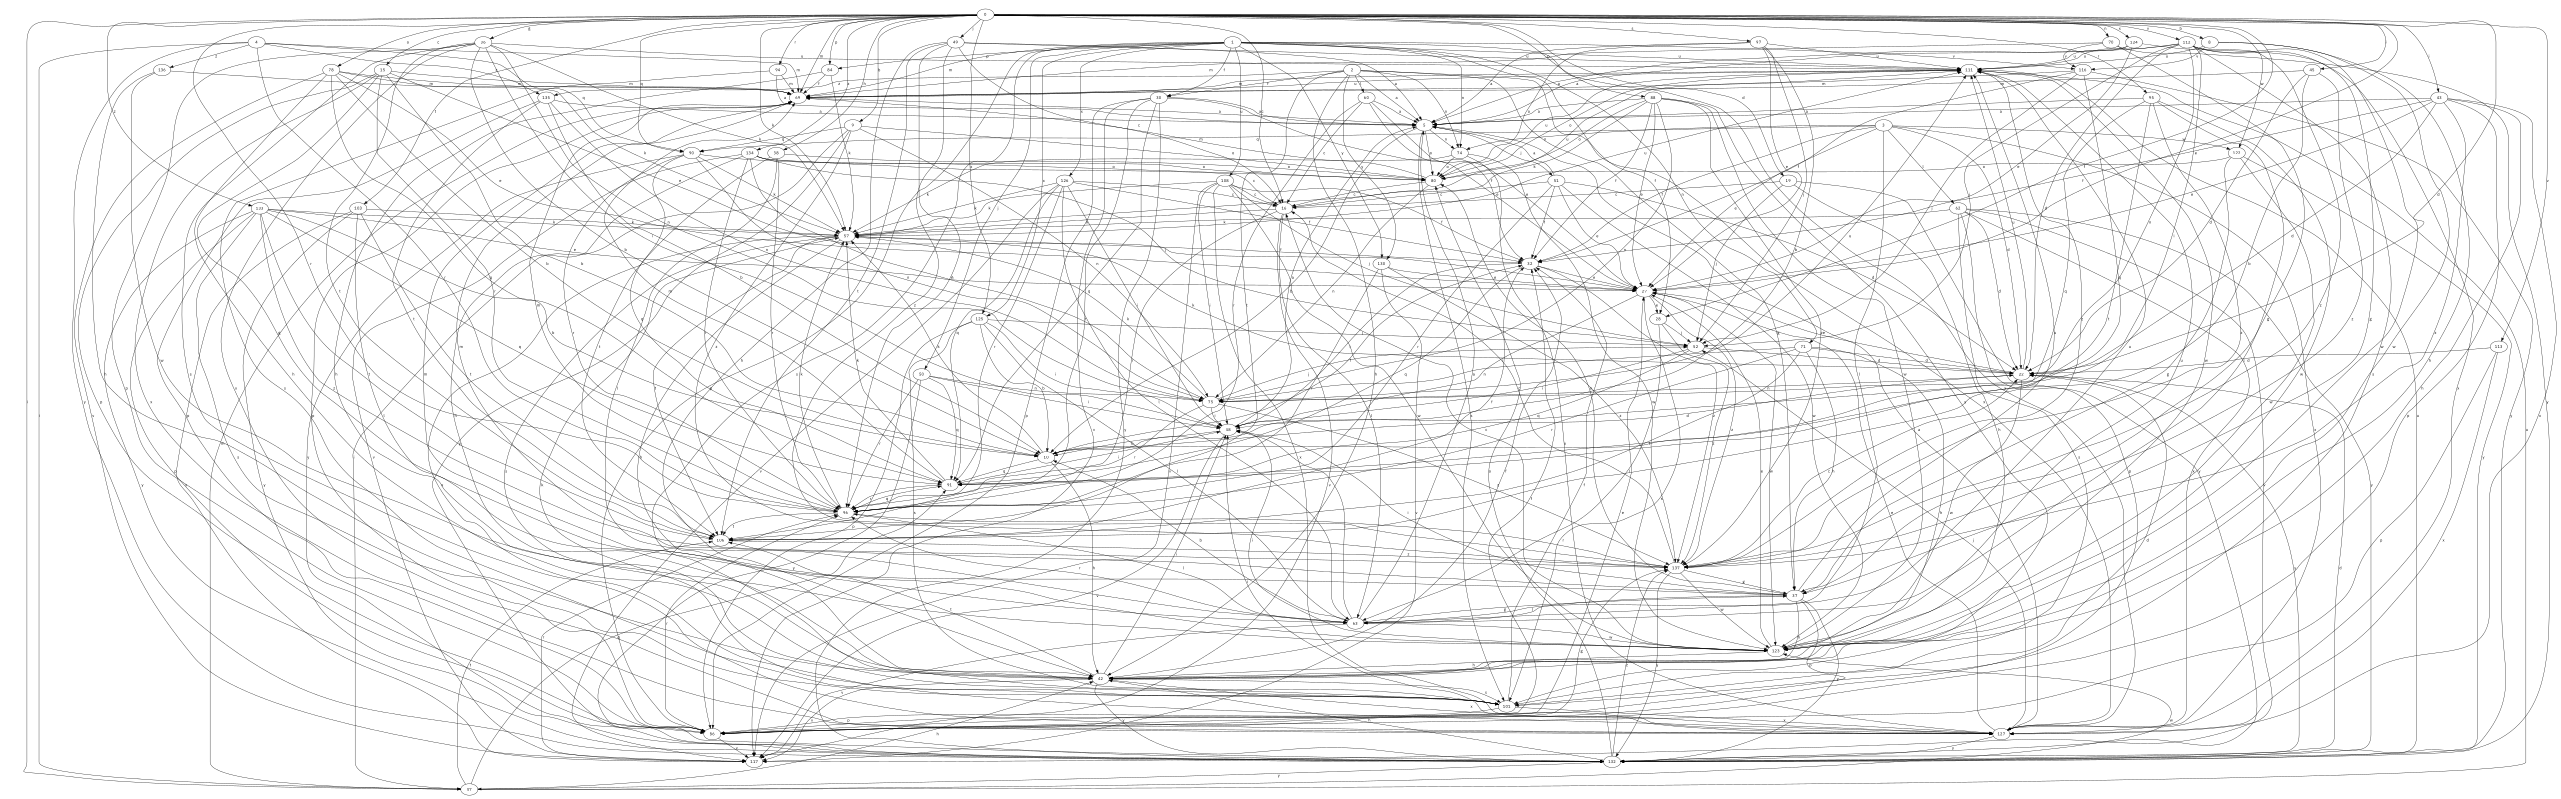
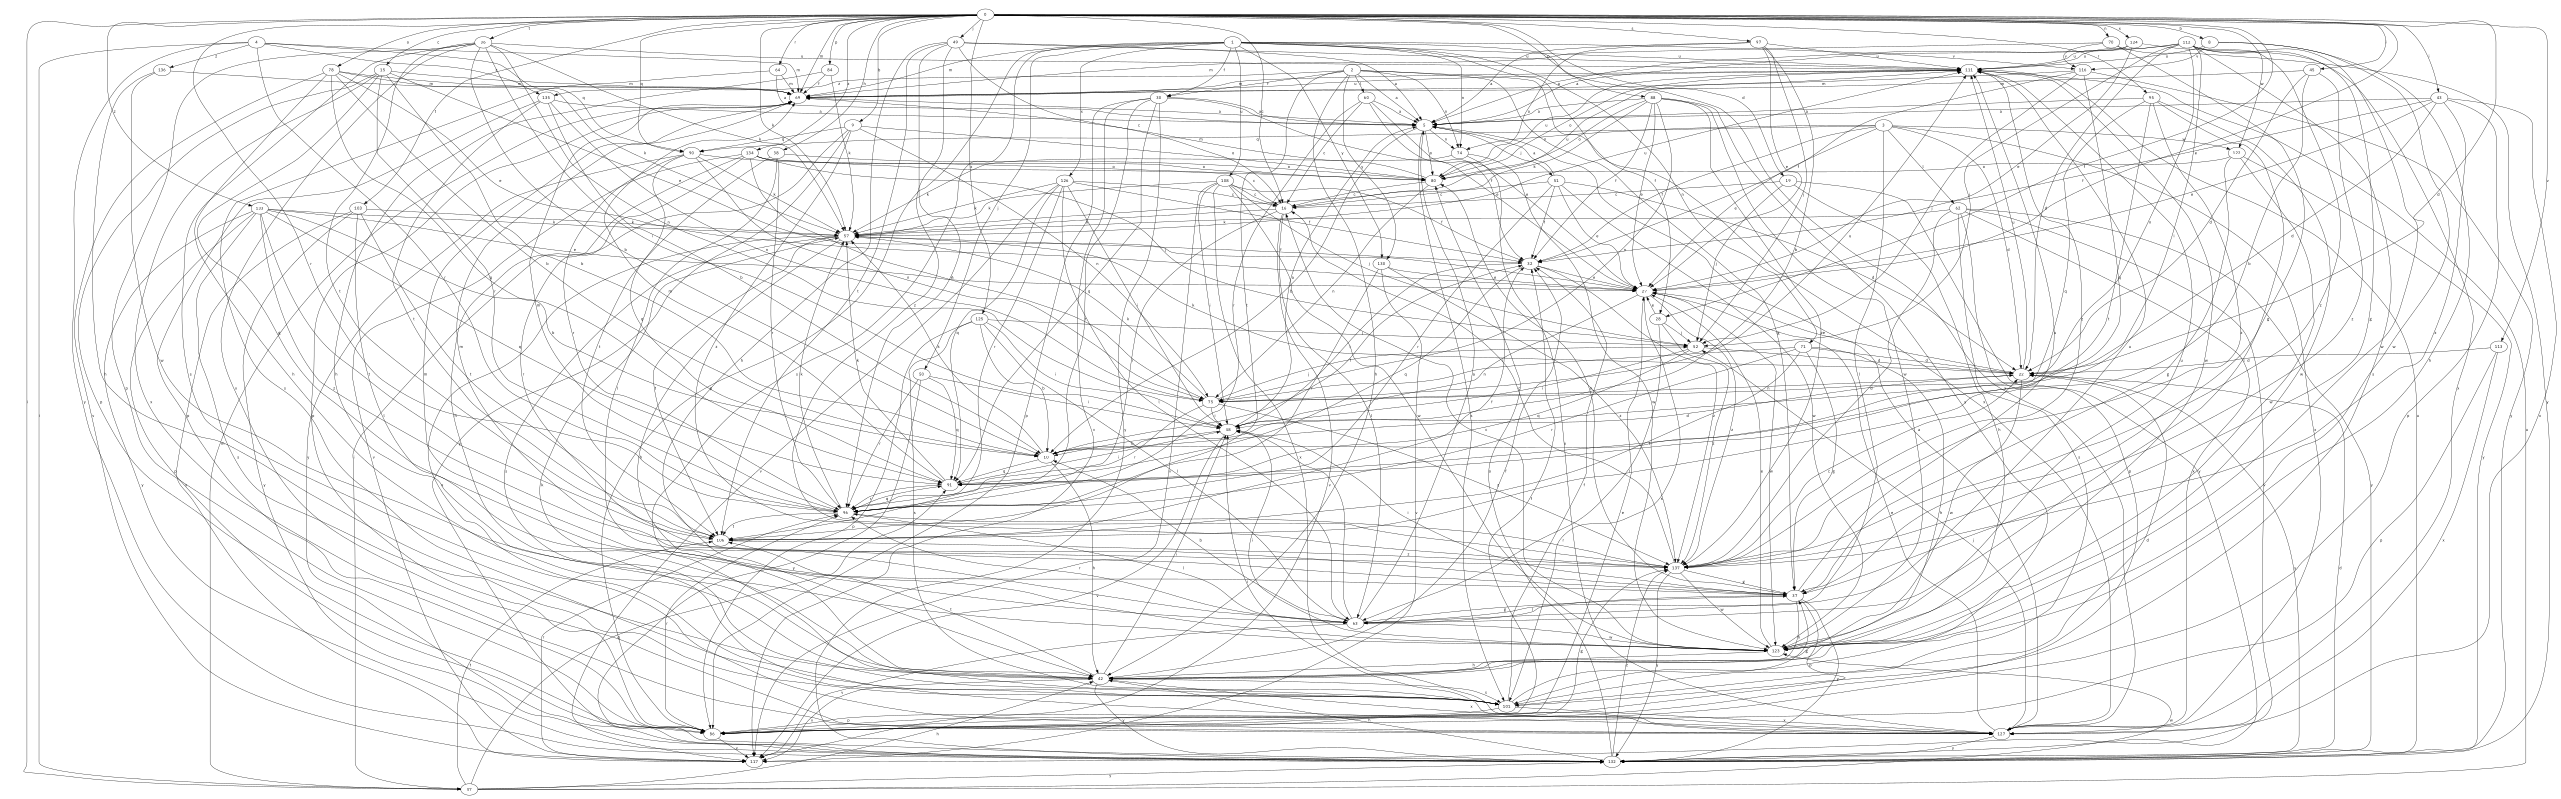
edge "0" -> "112": removed, label "v"
edge "0" -> "36": label "g" -> "t"
edge "1" -> "84": removed, label "p"
node "94": label "94" -> "64"
edge "1" -> "125": removed, label "x"
edge "74" -> "80": removed, label "o"
edge "62" -> "22": now "62" -> "137"
edge "27" -> "28": reversed
edge "134" -> "96": now "134" -> "37"
edge "50" -> "75": removed, label "n"
edge "71" -> "37": label "h" -> "g"
edge "43" -> "42": removed, label "h"
edge "101" -> "37": added, label "g"
edge "132" -> "47": reversed
